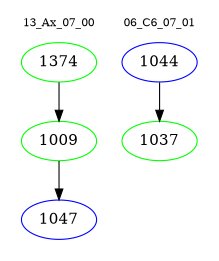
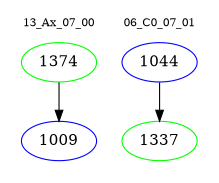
cluster "06_C6_07_01": label "06_C6_07_01" -> "06_C0_07_01"
node "1009": color green -> blue
node "1037": label "1037" -> "1337"
node "1047": removed
